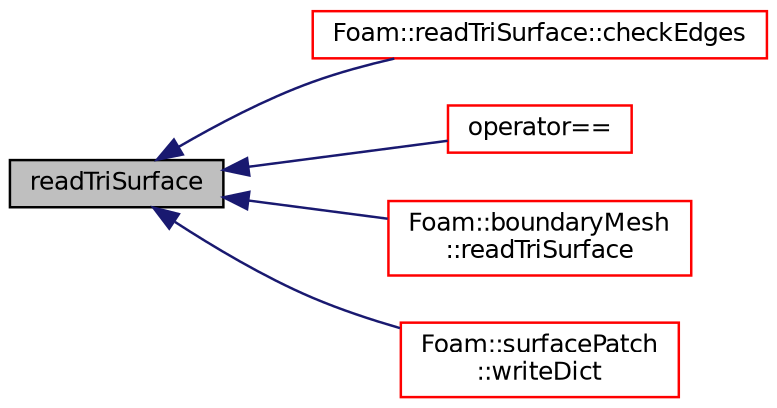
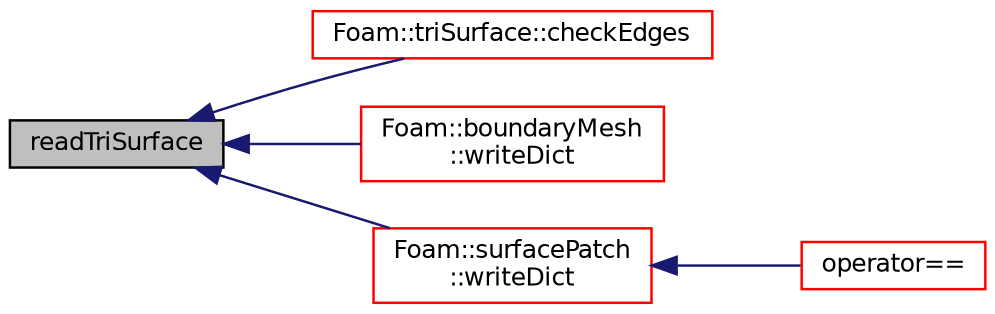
node "Foam::readTriSurface::checkEdges": label "Foam::readTriSurface::checkEdges" -> "Foam::triSurface::checkEdges"
edge "operator==" -> "readTriSurface": now "operator==" -> "Foam::surfacePatch ::writeDict"
node "Foam::boundaryMesh ::readTriSurface": label "Foam::boundaryMesh ::readTriSurface" -> "Foam::boundaryMesh ::writeDict"
